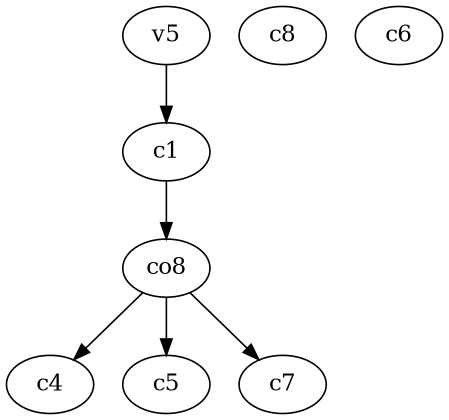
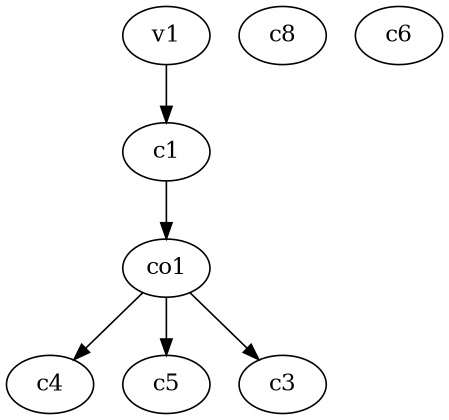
node "v5": label "v5" -> "v1"
node "co8": label "co8" -> "co1"
node "c7": label "c7" -> "c3"
